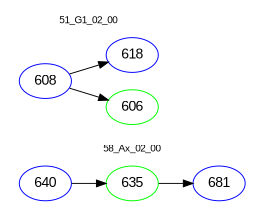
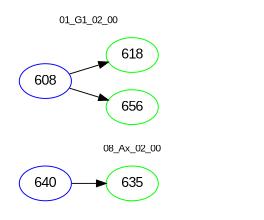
cluster "51_G1_02_00": label "51_G1_02_00" -> "01_G1_02_00"
node "618": color blue -> green
node "606": label "606" -> "656"
cluster "58_Ax_02_00": label "58_Ax_02_00" -> "08_Ax_02_00"
node "681": removed
